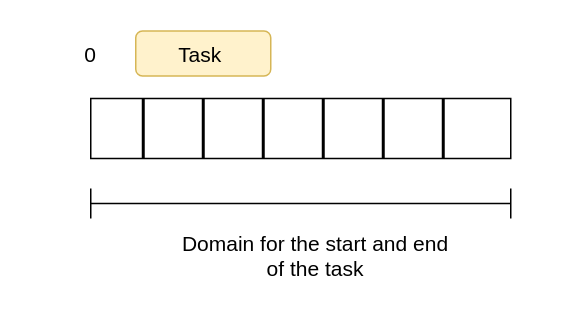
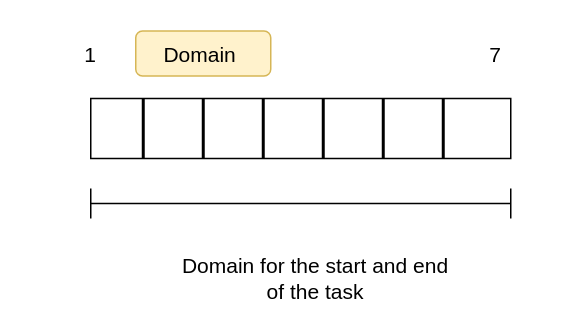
node "0": label "0" -> "1"
node "Task": label "Task" -> "Domain"
node "7": added
node "Domain for the start and end of the task": moved (316, 256) -> (316, 278)
